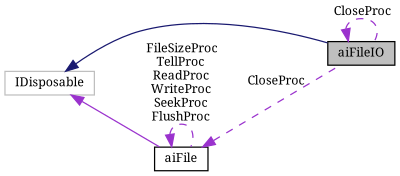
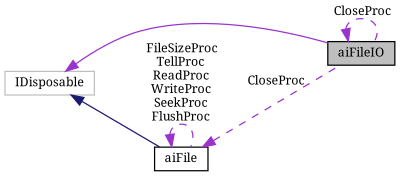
edge "aiFileIO" -> "IDisposable": color midnightblue -> darkorchid3
edge "aiFile" -> "IDisposable": color darkorchid3 -> midnightblue
